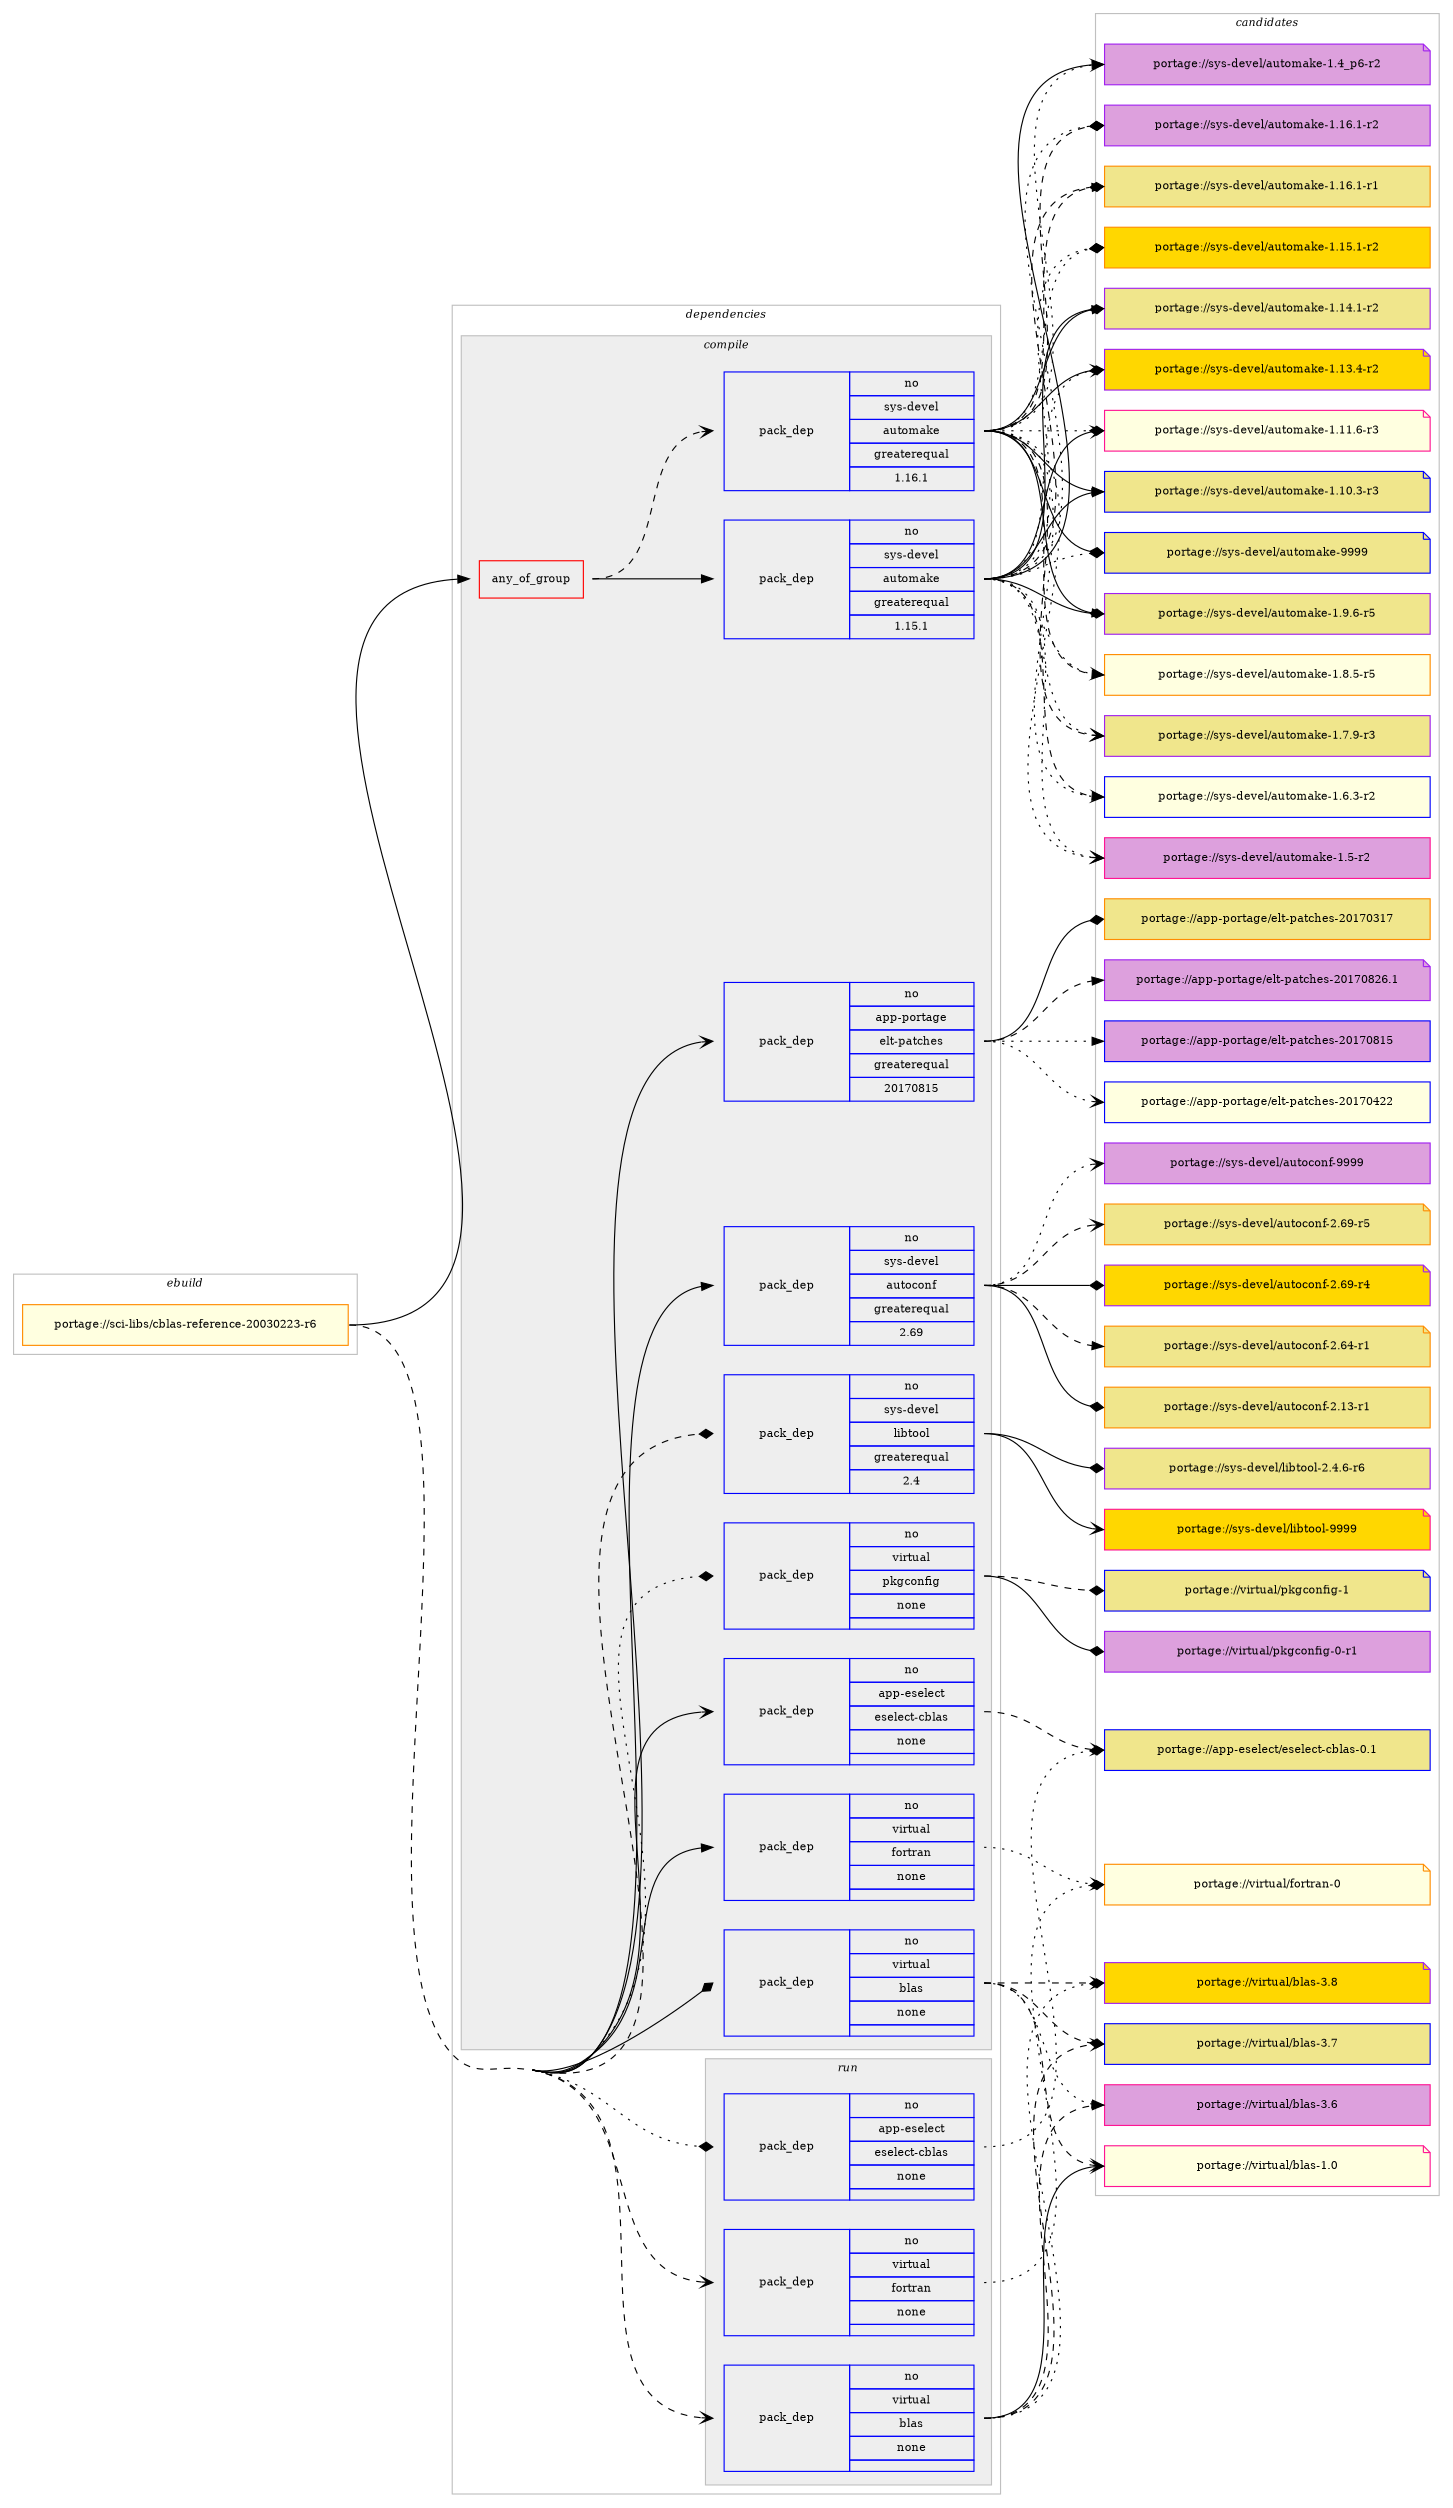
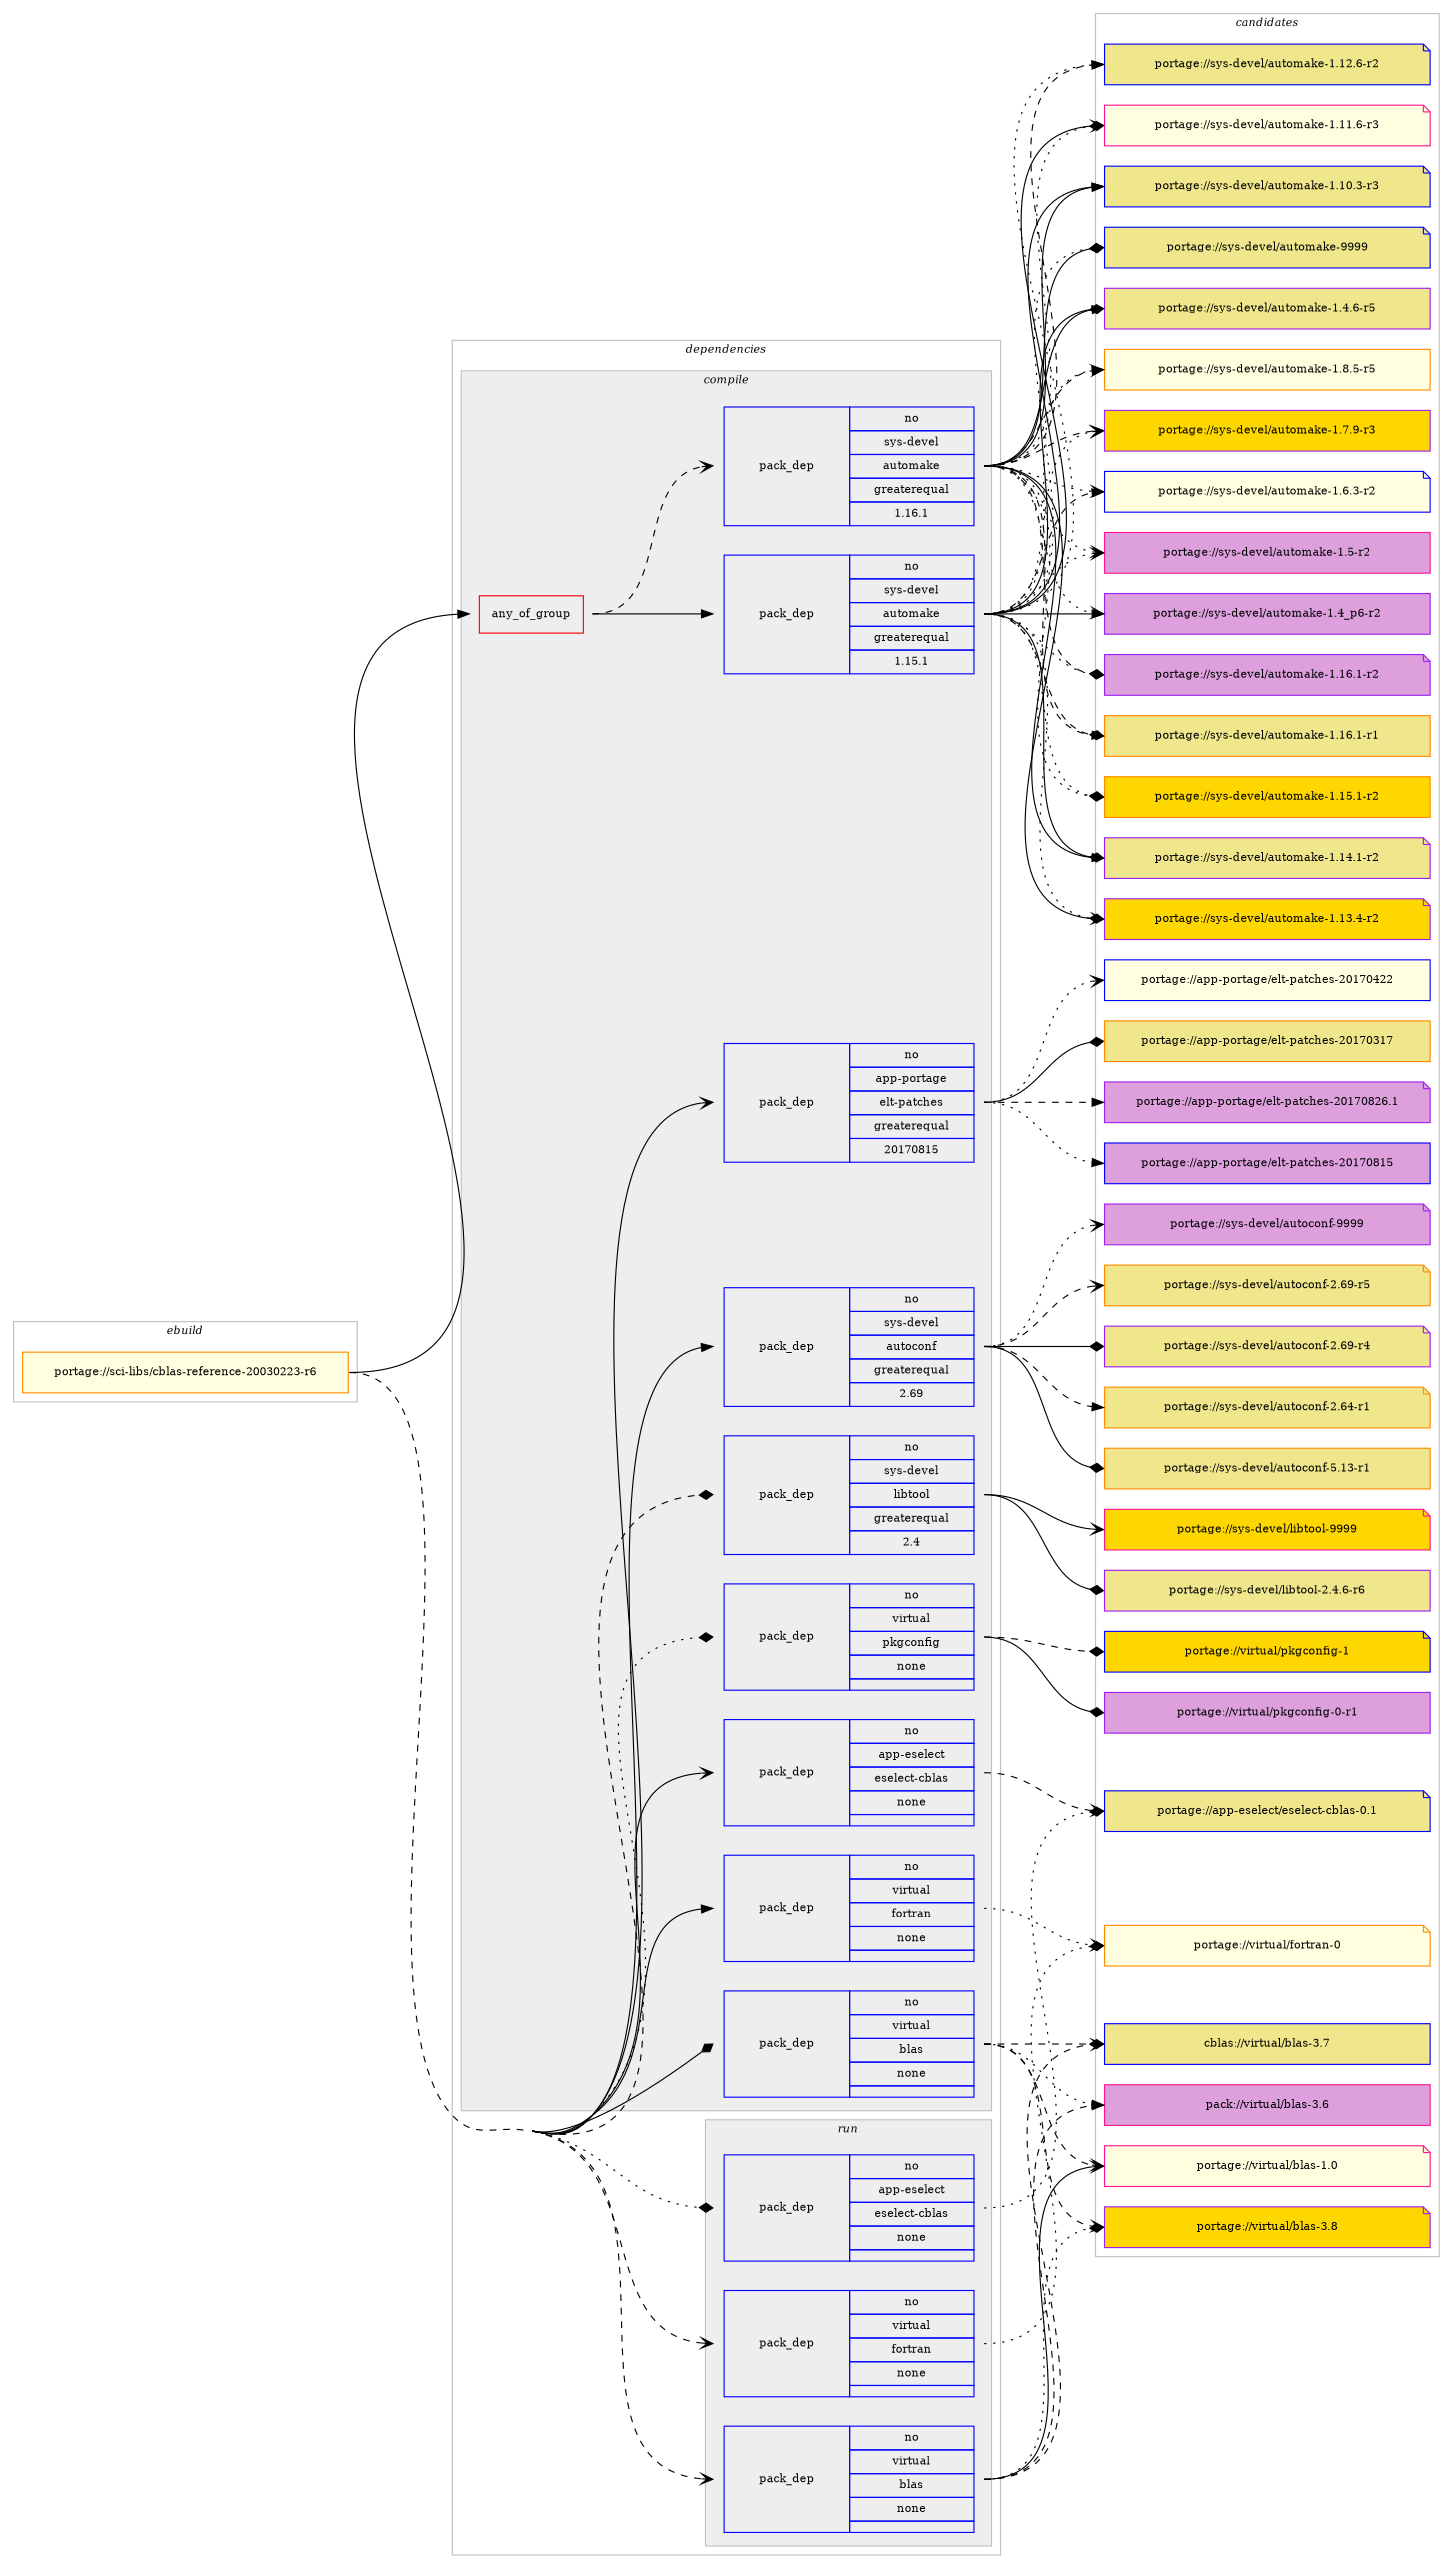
node "portage://sys-devel/automake-1.12.6-r2": added
node "portage://sys-devel/automake-1.4_p6-r2": shape note -> box
node "portage://sys-devel/automake-1.16.1-r2": shape box -> note
node "portage://sys-devel/automake-1.14.1-r2": shape box -> note
node "portage://sys-devel/automake-1.9.6-r5": label "portage://sys-devel/automake-1.9.6-r5" -> "portage://sys-devel/automake-1.4.6-r5"
node "portage://sys-devel/automake-1.7.9-r3": fillcolor khaki -> gold
node "portage://sys-devel/automake-1.6.3-r2": shape box -> note
node "portage://sys-devel/autoconf-9999": shape box -> note
node "portage://sys-devel/autoconf-2.69-r4": fillcolor gold -> khaki
node "portage://sys-devel/autoconf-2.13-r1": label "portage://sys-devel/autoconf-2.13-r1" -> "portage://sys-devel/autoconf-5.13-r1"
node "portage://virtual/pkgconfig-1": fillcolor khaki -> gold
node "portage://app-eselect/eselect-cblas-0.1": shape box -> note
node "portage://virtual/blas-3.7": label "portage://virtual/blas-3.7" -> "cblas://virtual/blas-3.7"
node "portage://virtual/blas-3.6": label "portage://virtual/blas-3.6" -> "pack://virtual/blas-3.6"
